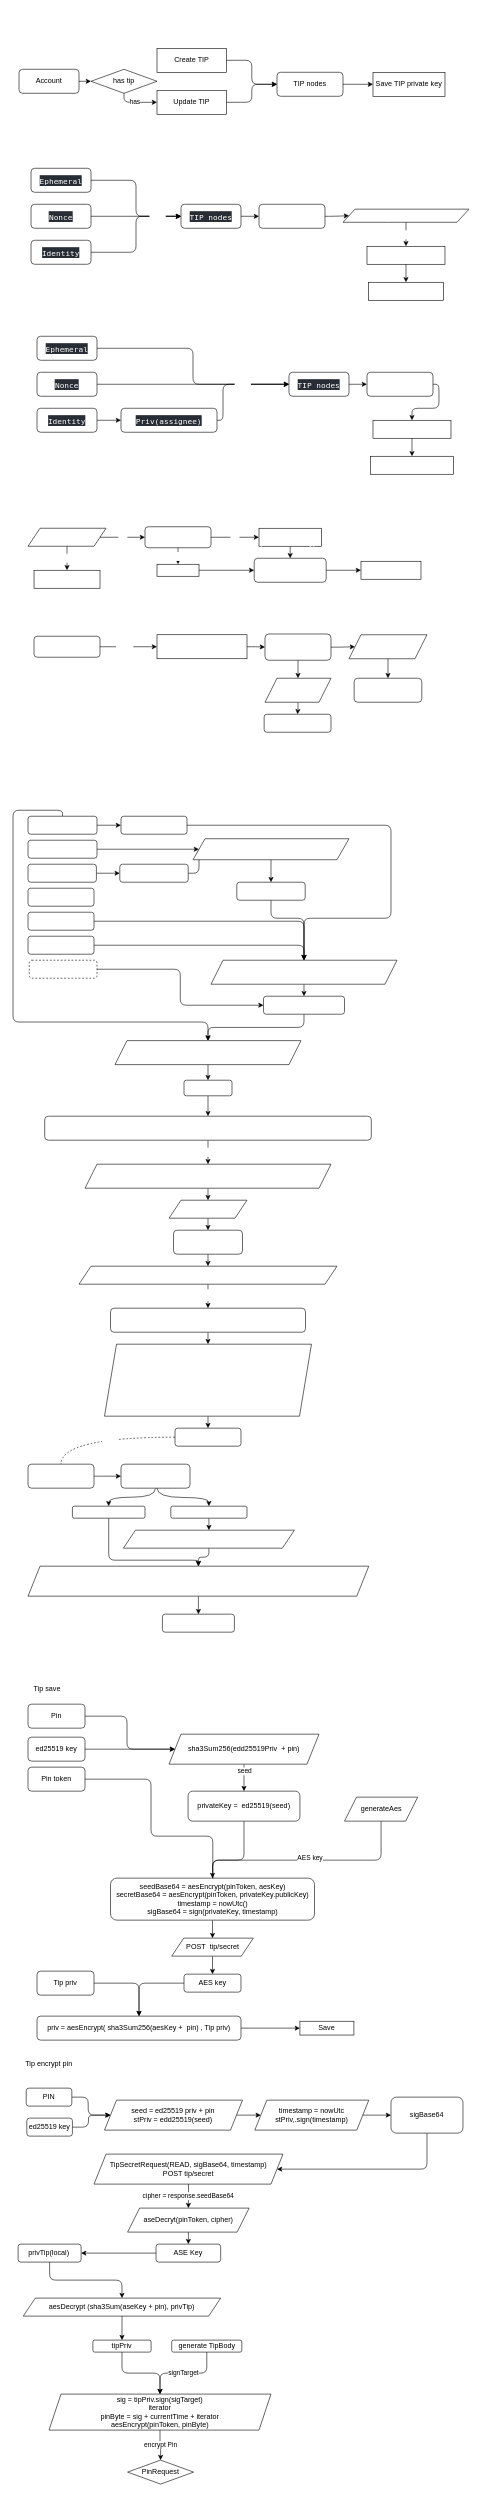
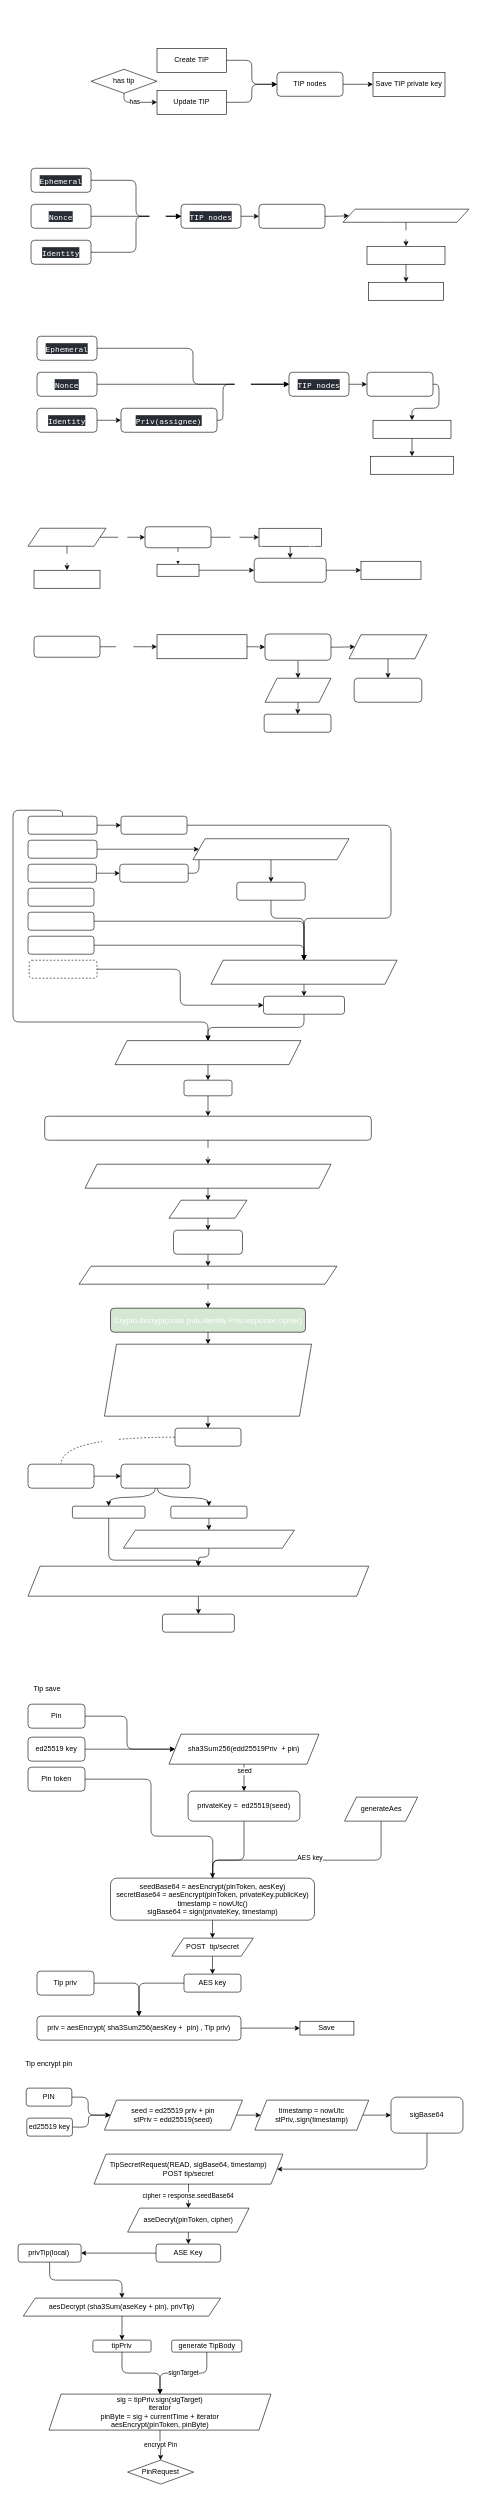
node "Account": removed
edge "Account" -> "has tip": removed
node "Crypto.decrypt(node pub,identity Priv,response.cipher)": fillcolor #ffffff -> #d5e8d4
